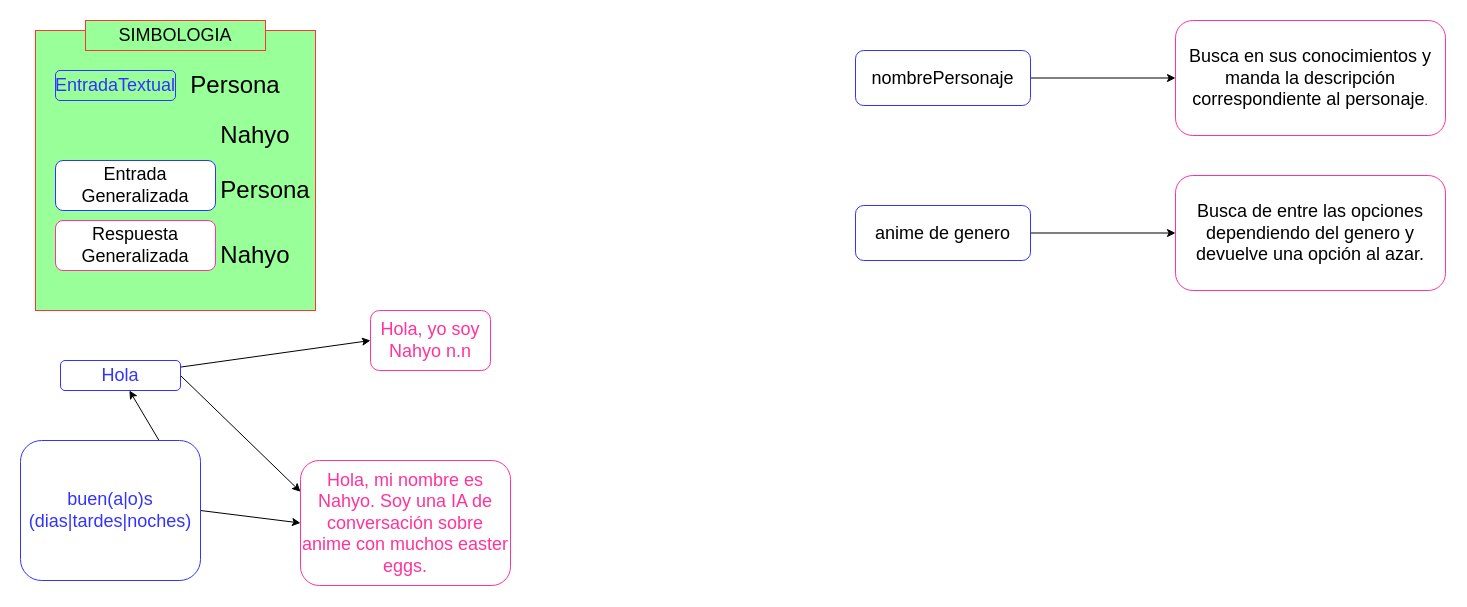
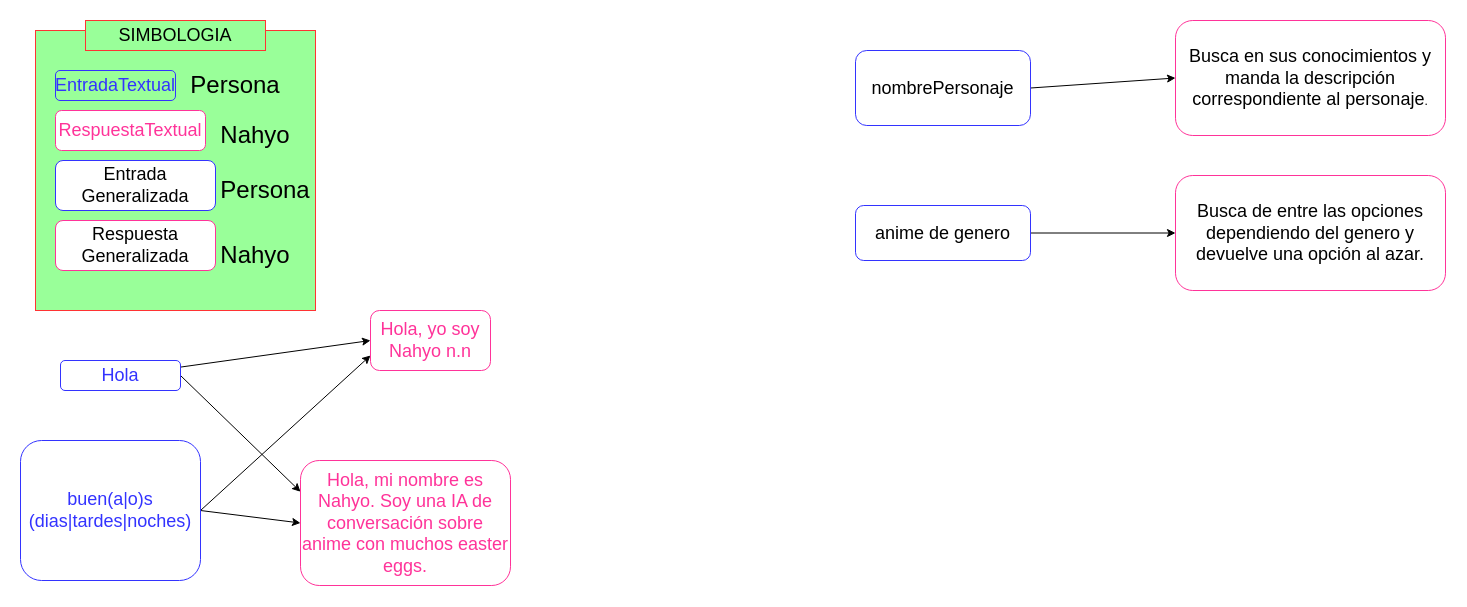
node "nombrePersonaje": size 175x55 -> 175x75
node "RespuestaTextual": added
edge "buen(a|o)s (dias|tardes|noches)" -> "Hola": now "buen(a|o)s (dias|tardes|noches)" -> "Hola, yo soy Nahyo n.n"
